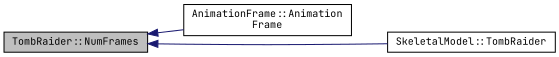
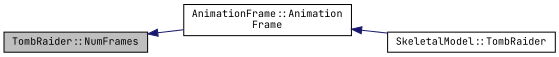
edge "SkeletalModel::TombRaider" -> "TombRaider::NumFrames": now "SkeletalModel::TombRaider" -> "AnimationFrame::Animation Frame"
